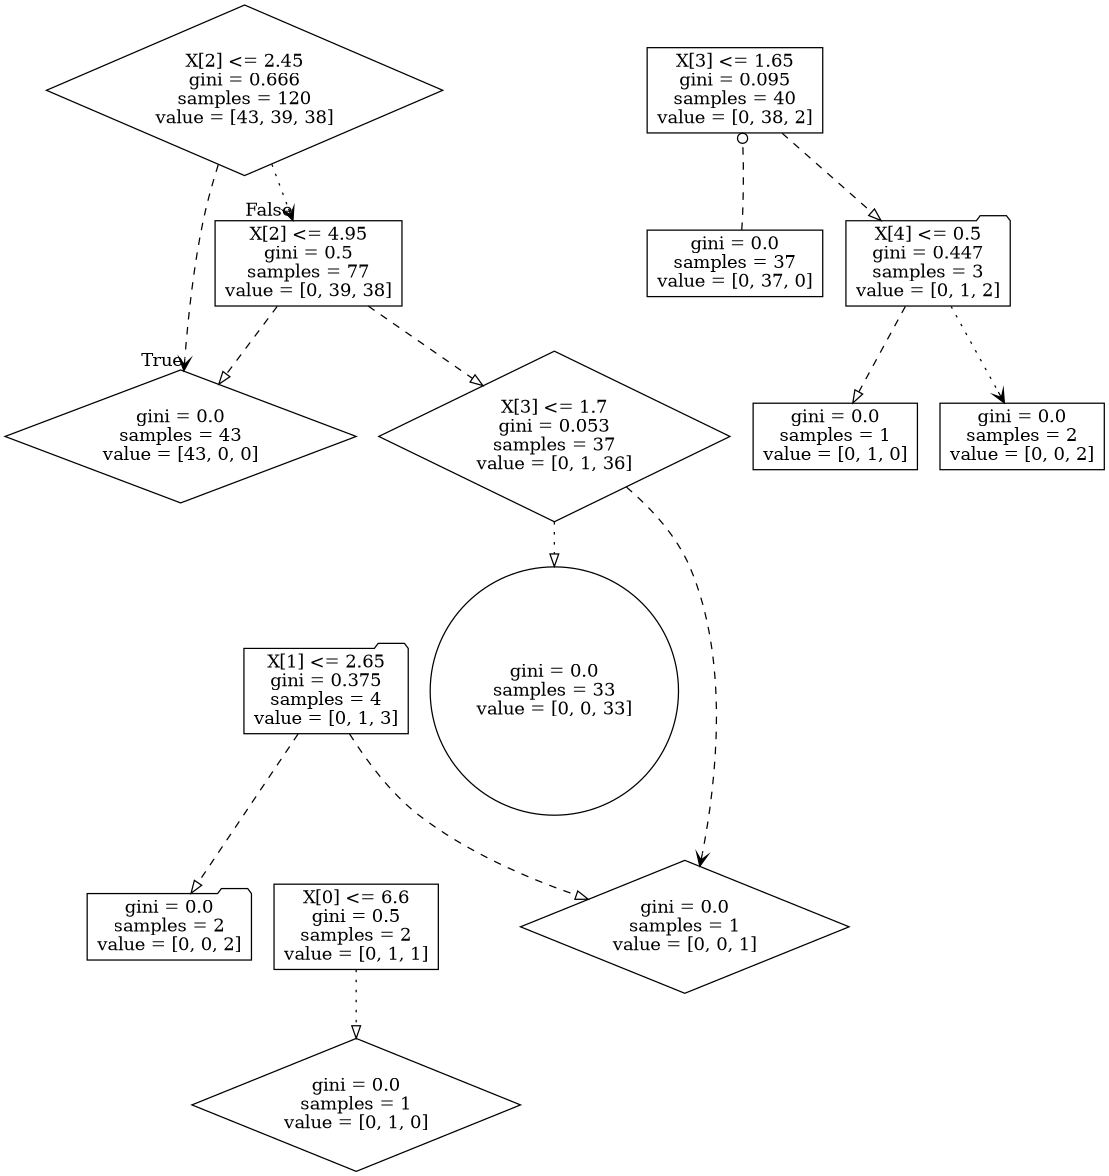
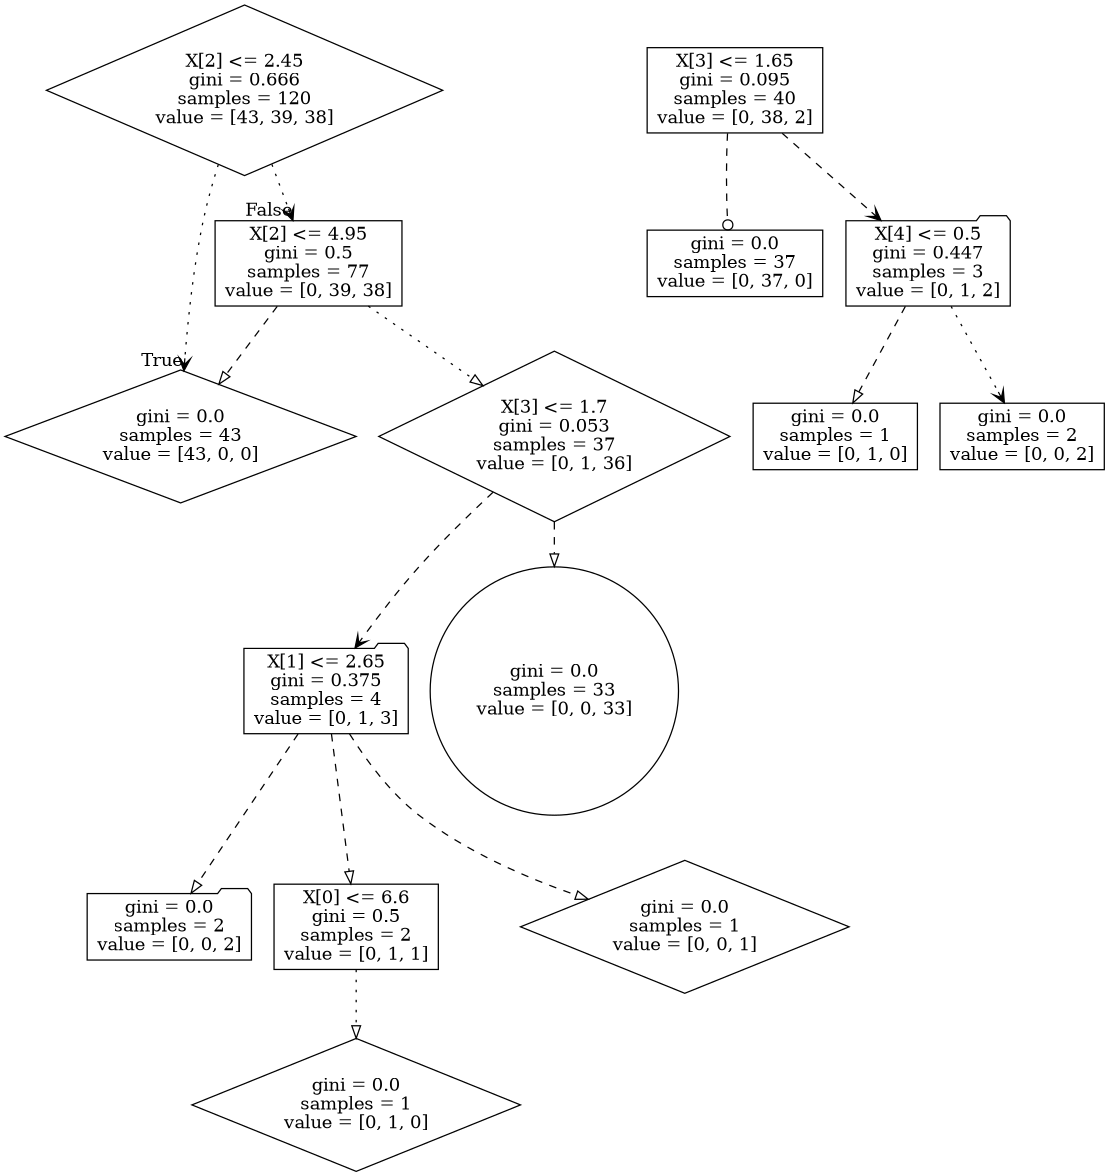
edge "X[3] <= 1.65 gini = 0.095 samples = 40 value = [0, 38, 2]" -> "X[4] <= 0.5 gini = 0.447 samples = 3 value = [0, 1, 2]": arrowhead onormal -> vee
edge "gini = 0.0 samples = 37 value = [0, 37, 0]" -> "X[3] <= 1.65 gini = 0.095 samples = 40 value = [0, 38, 2]": reversed
edge "X[2] <= 2.45 gini = 0.666 samples = 120 value = [43, 39, 38]" -> "gini = 0.0 samples = 43 value = [43, 0, 0]": style dashed -> dotted
edge "X[2] <= 4.95 gini = 0.5 samples = 77 value = [0, 39, 38]" -> "X[3] <= 1.7 gini = 0.053 samples = 37 value = [0, 1, 36]": style dashed -> dotted
edge "X[3] <= 1.7 gini = 0.053 samples = 37 value = [0, 1, 36]" -> "gini = 0.0 samples = 33 value = [0, 0, 33]": style dotted -> dashed
edge "X[3] <= 1.7 gini = 0.053 samples = 37 value = [0, 1, 36]" -> "gini = 0.0 samples = 1 value = [0, 0, 1]": now "X[3] <= 1.7 gini = 0.053 samples = 37 value = [0, 1, 36]" -> "X[1] <= 2.65 gini = 0.375 samples = 4 value = [0, 1, 3]"
edge "X[1] <= 2.65 gini = 0.375 samples = 4 value = [0, 1, 3]" -> "X[0] <= 6.6 gini = 0.5 samples = 2 value = [0, 1, 1]": added
